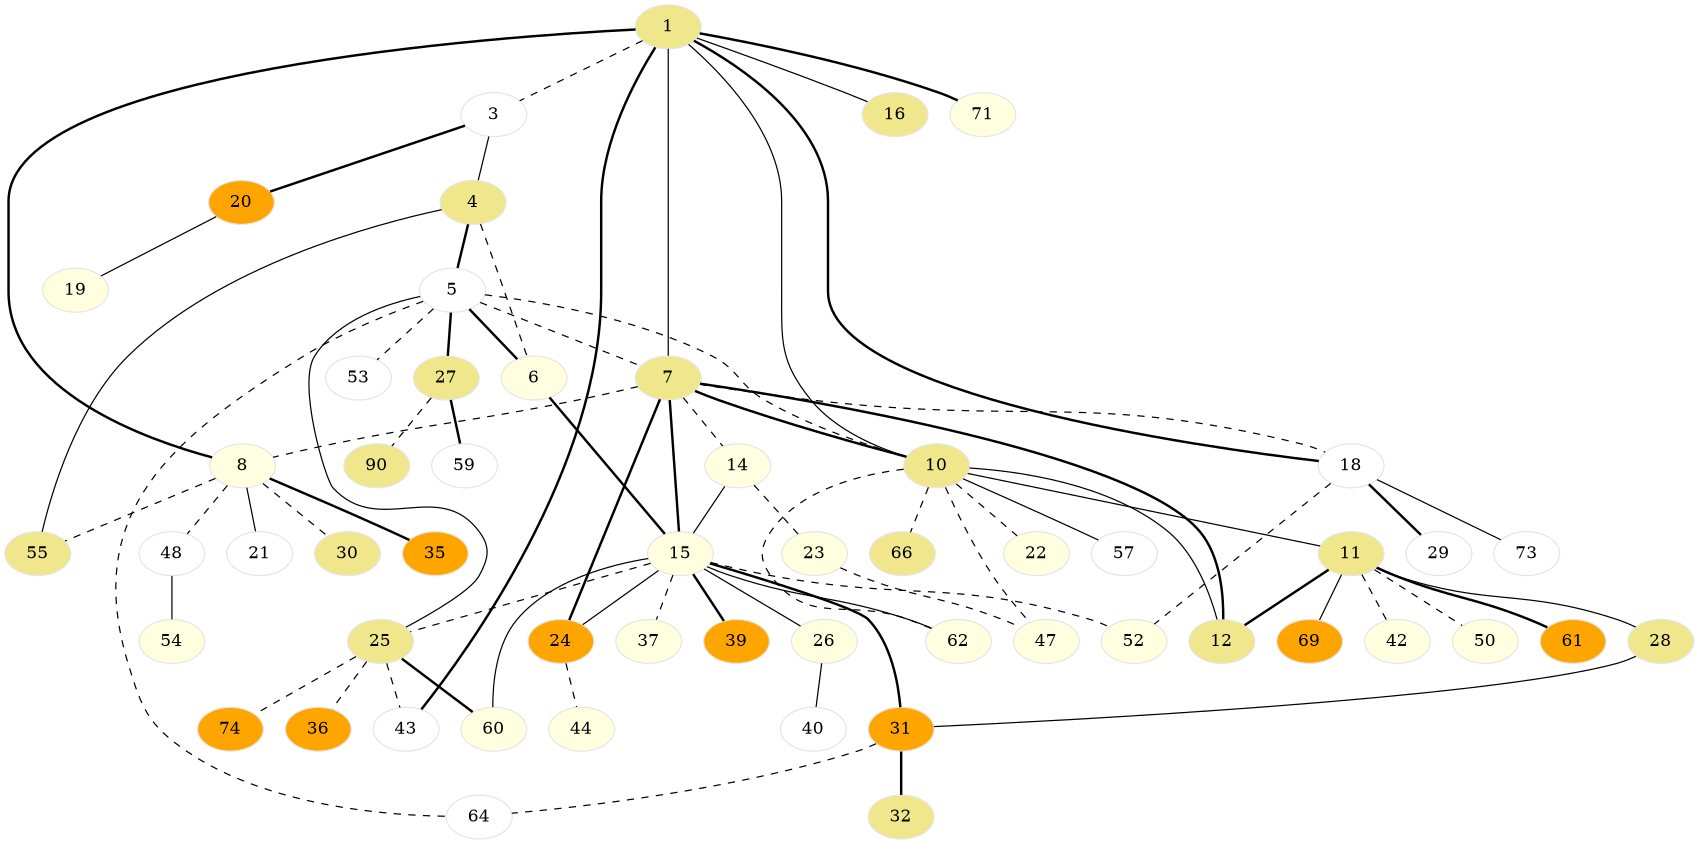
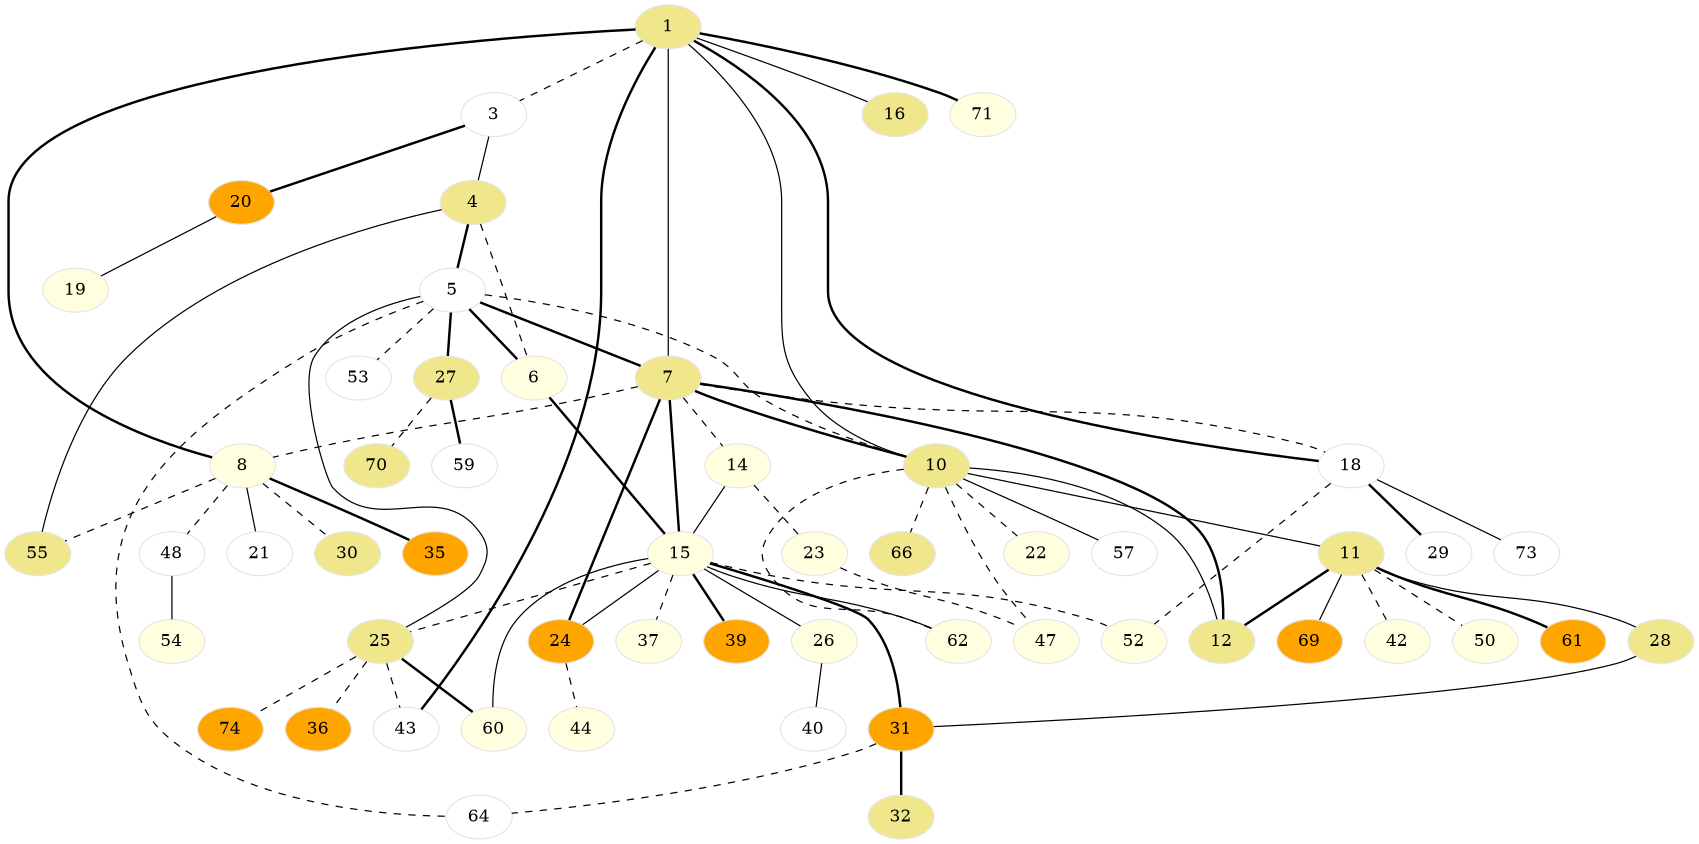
edge "5" -- "7": style dashed -> bold
node "90": label "90" -> "70"
